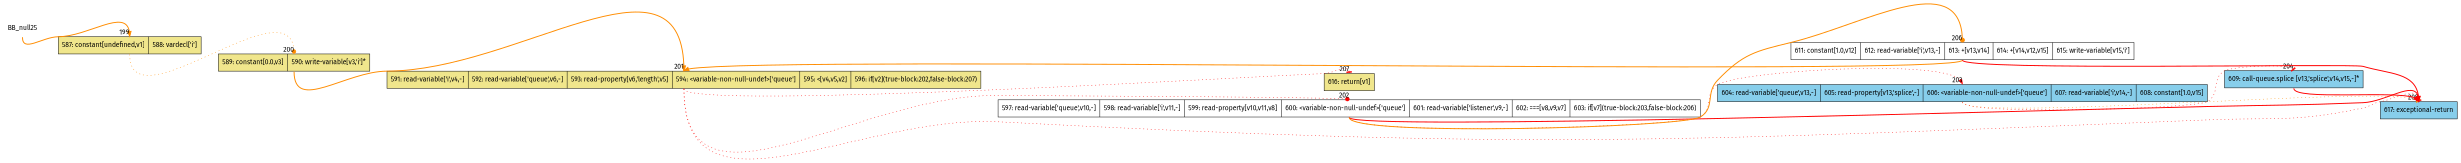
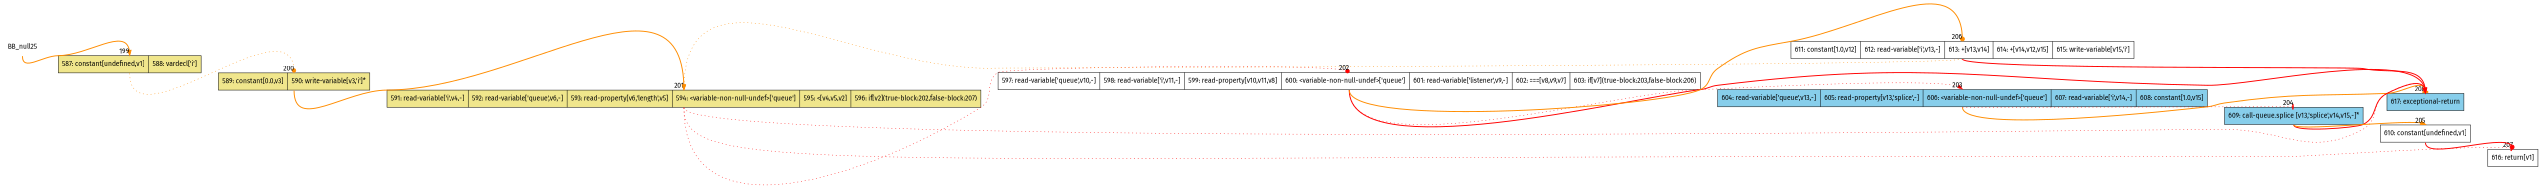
edge "611: constant[1.0,v12]" -> "591: read-variable['i',v4,-]": style bold -> dotted
node "616: return[v1]": fillcolor khaki -> white
edge "604: read-variable['queue',v13,-]" -> "617: exceptional-return": style dotted -> bold
node "610: constant[undefined,v1]": added
